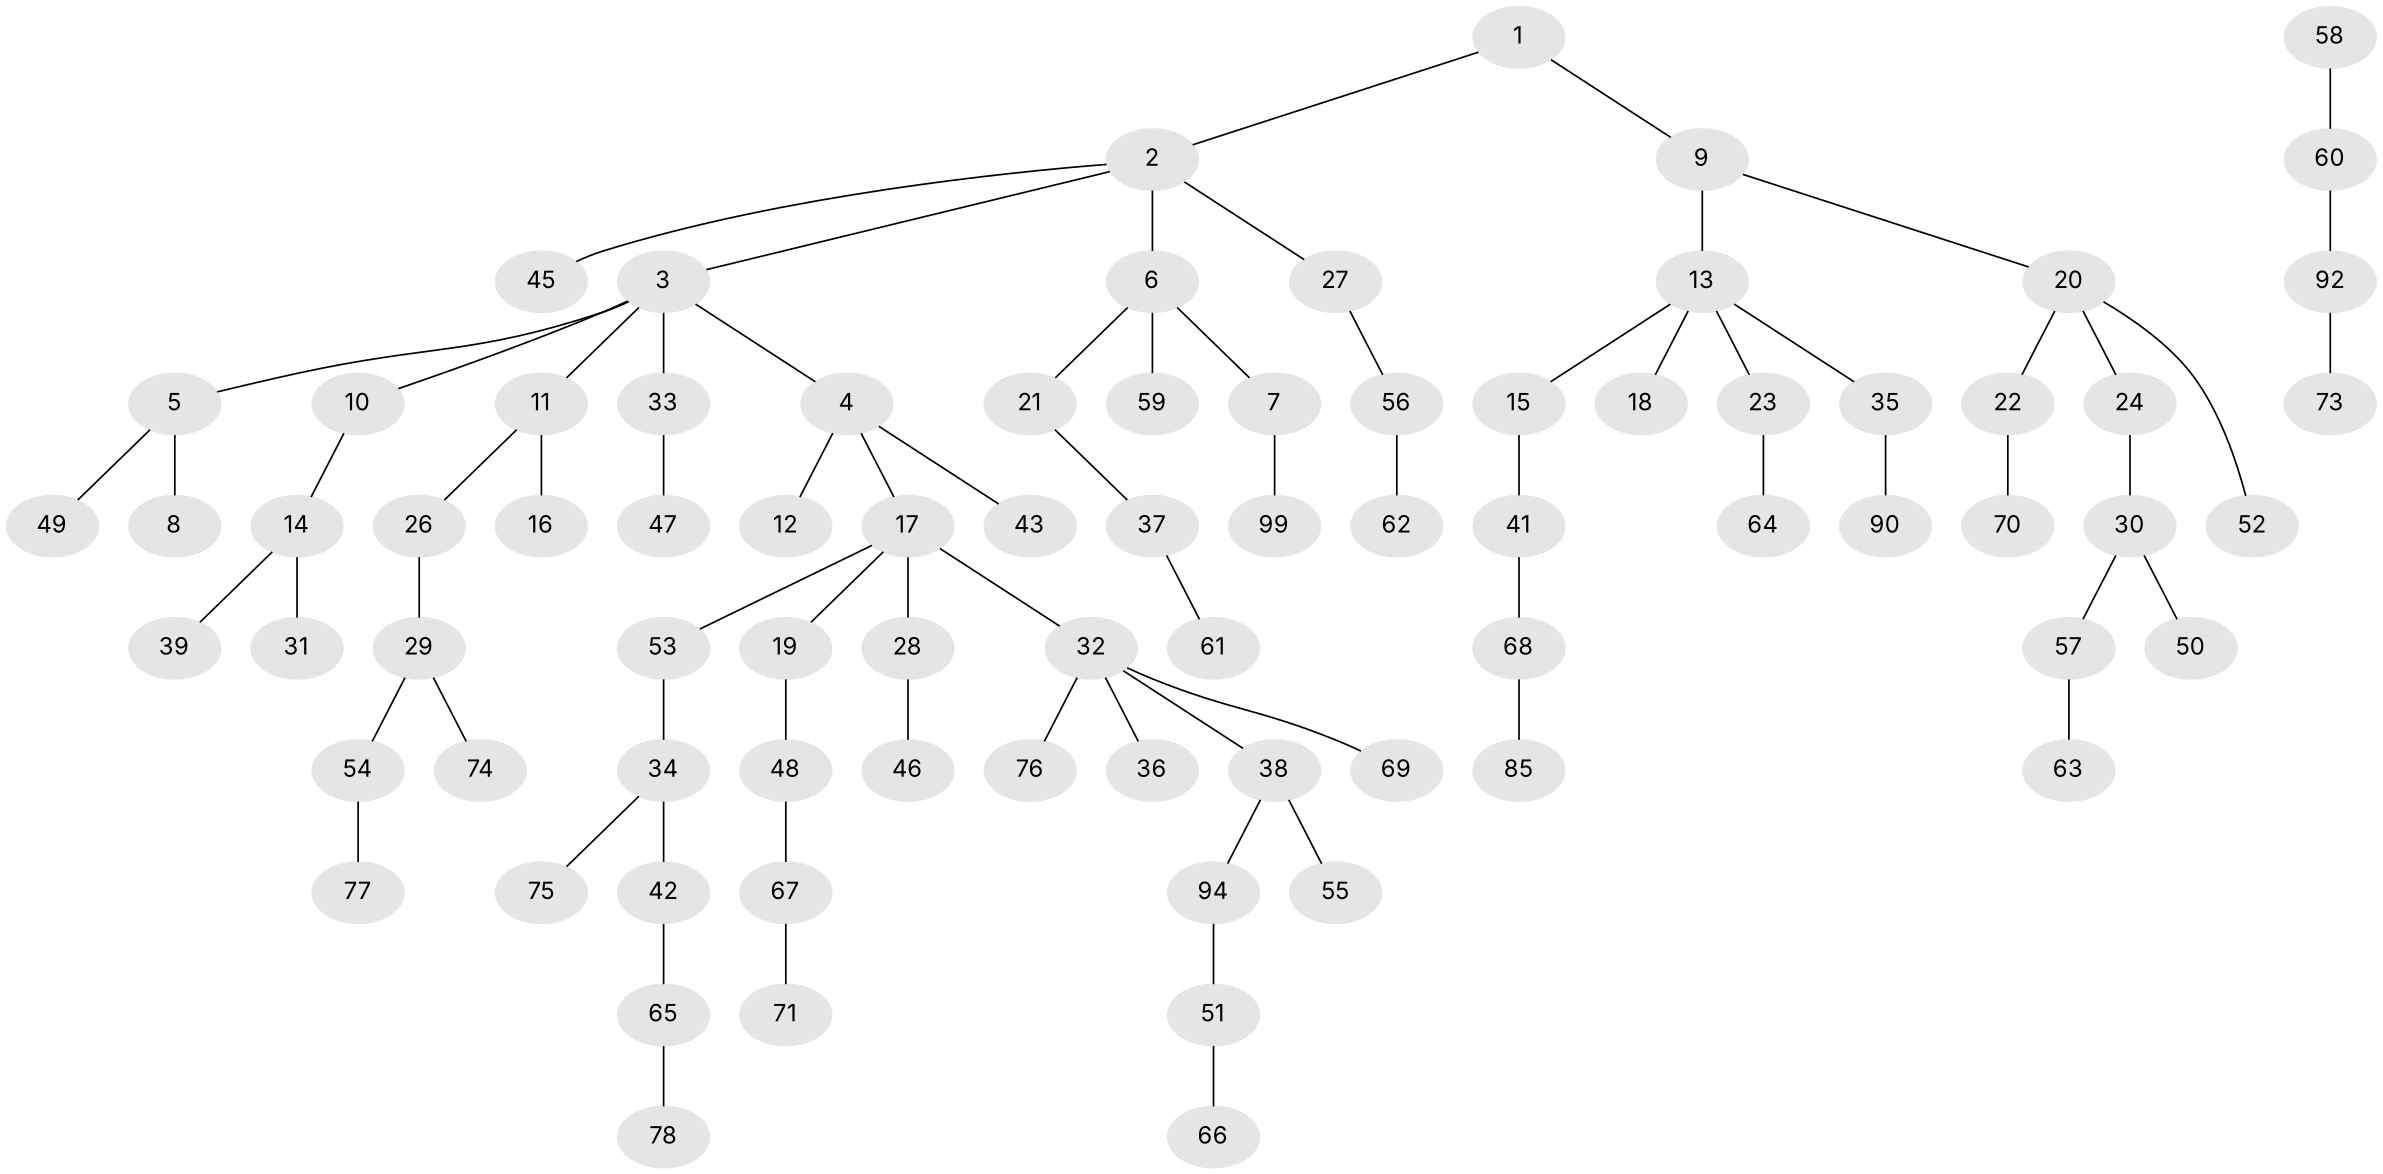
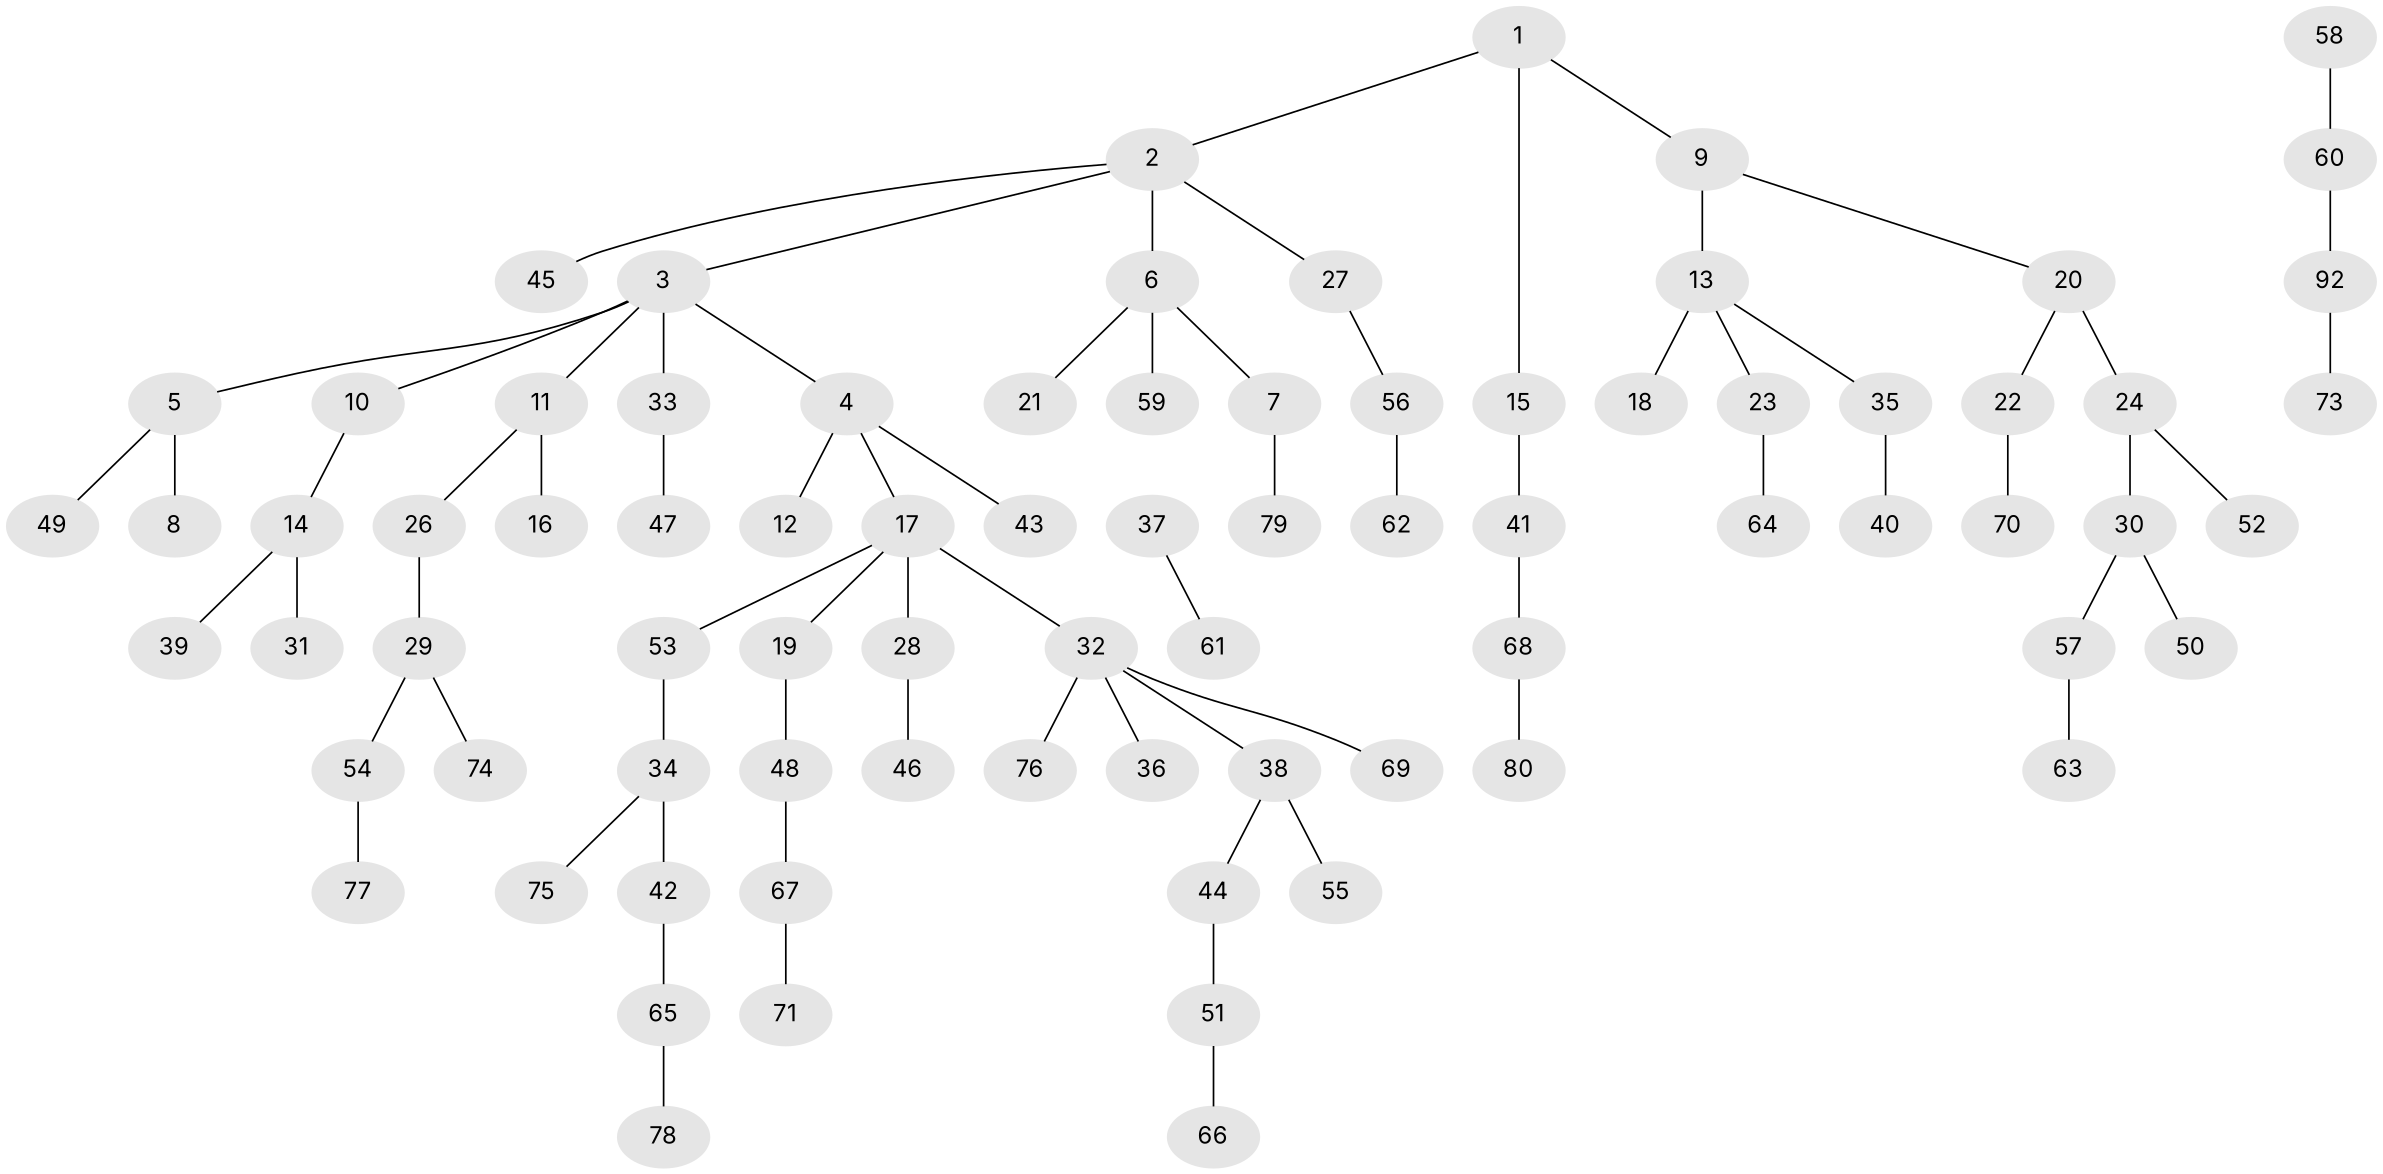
edge "13" -- "15": now "1" -- "15"
edge "20" -- "52": now "24" -- "52"
edge "21" -- "37": removed
node "99": label "99" -> "79"
node "90": label "90" -> "40"
node "85": label "85" -> "80"
node "94": label "94" -> "44"
